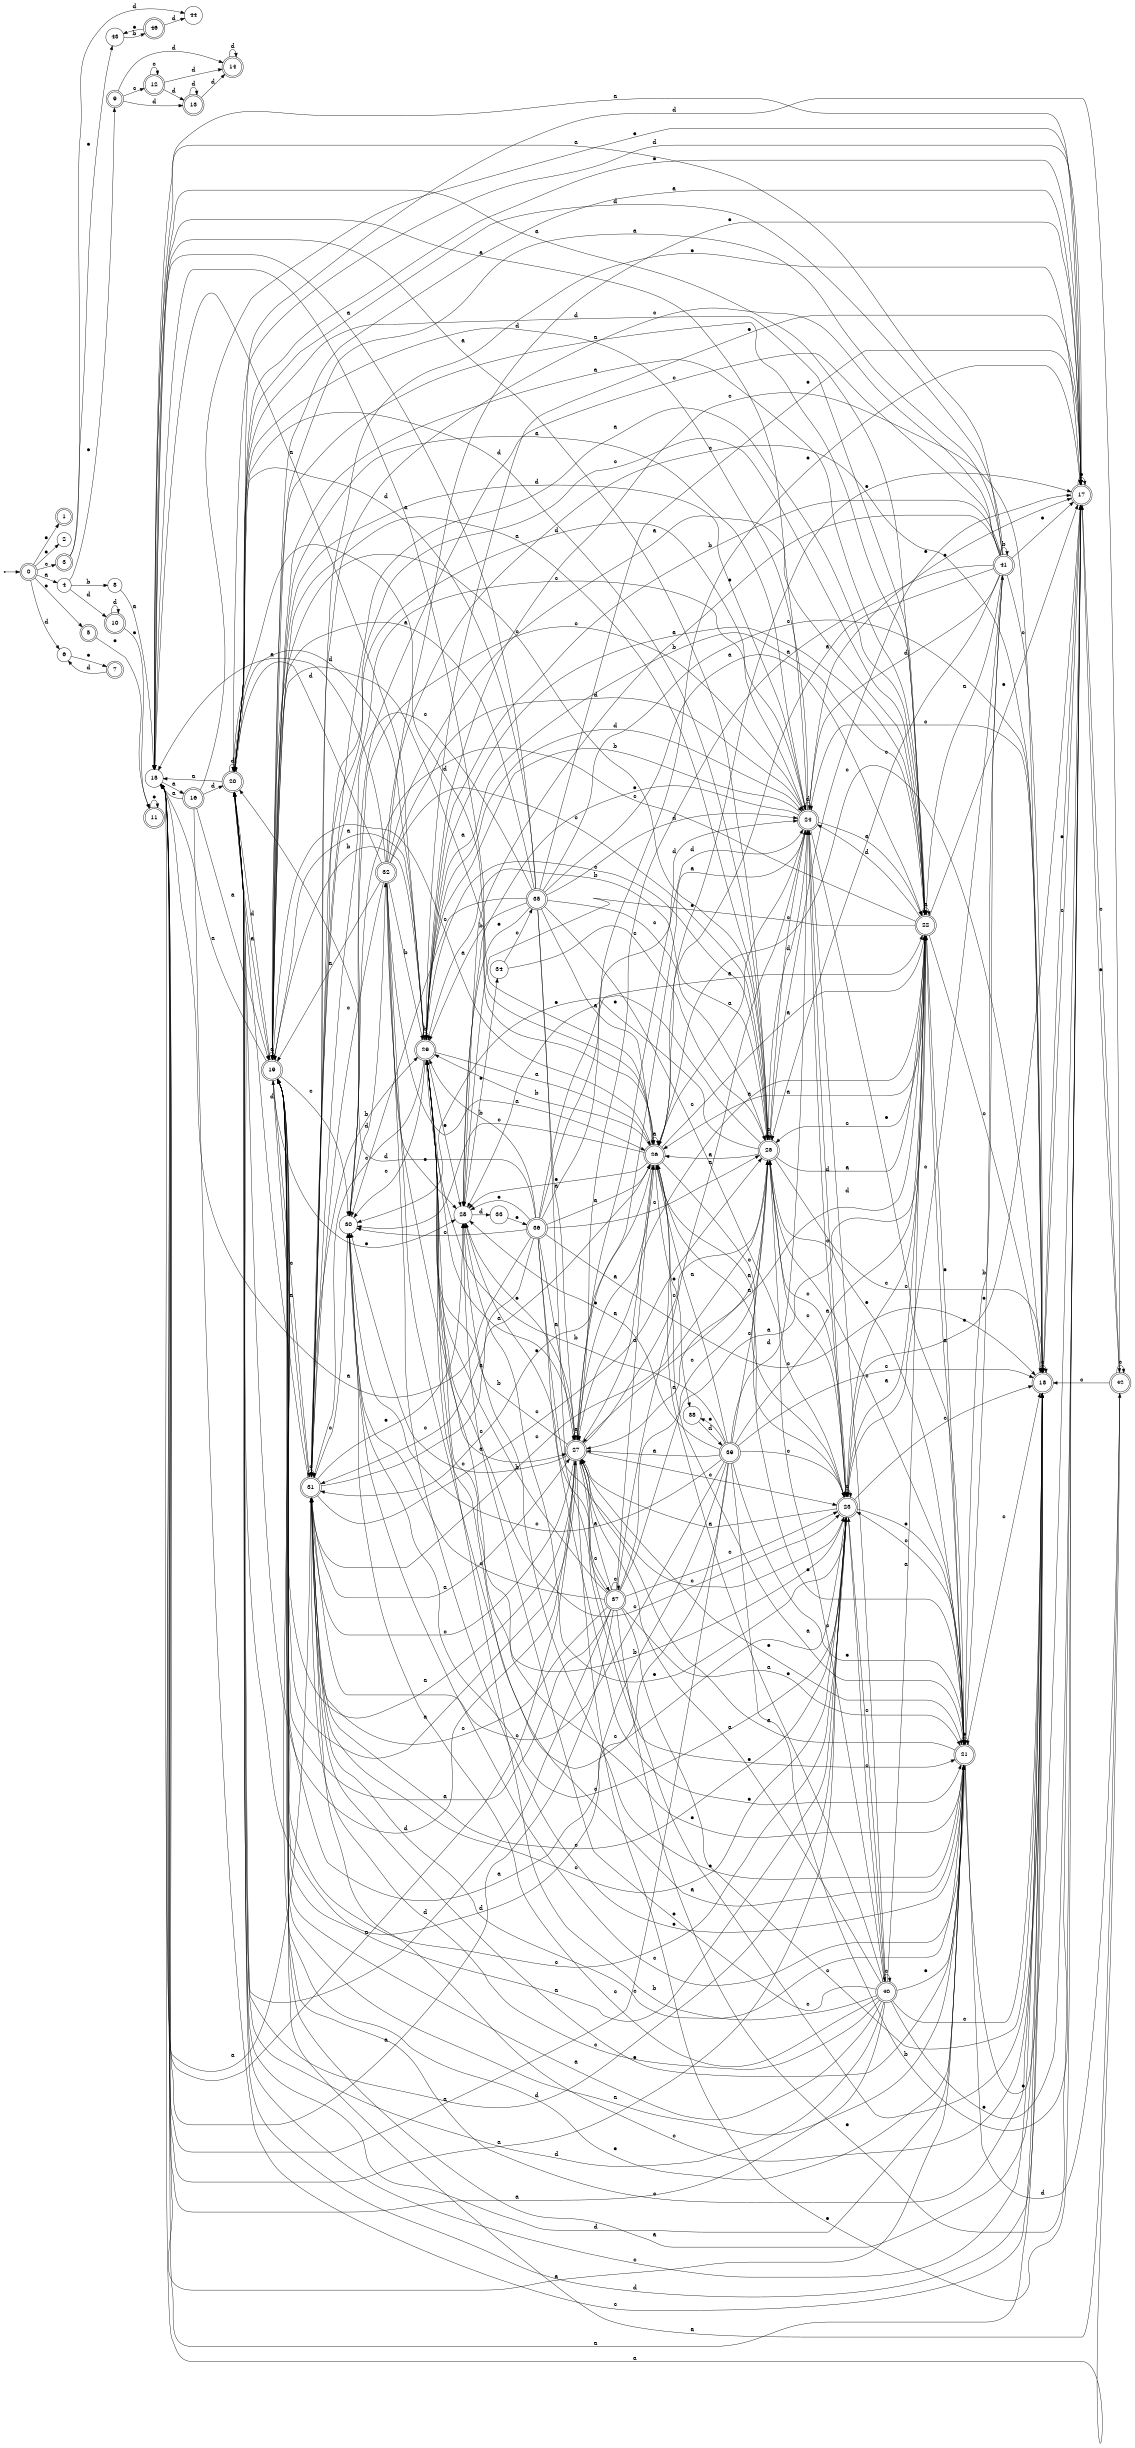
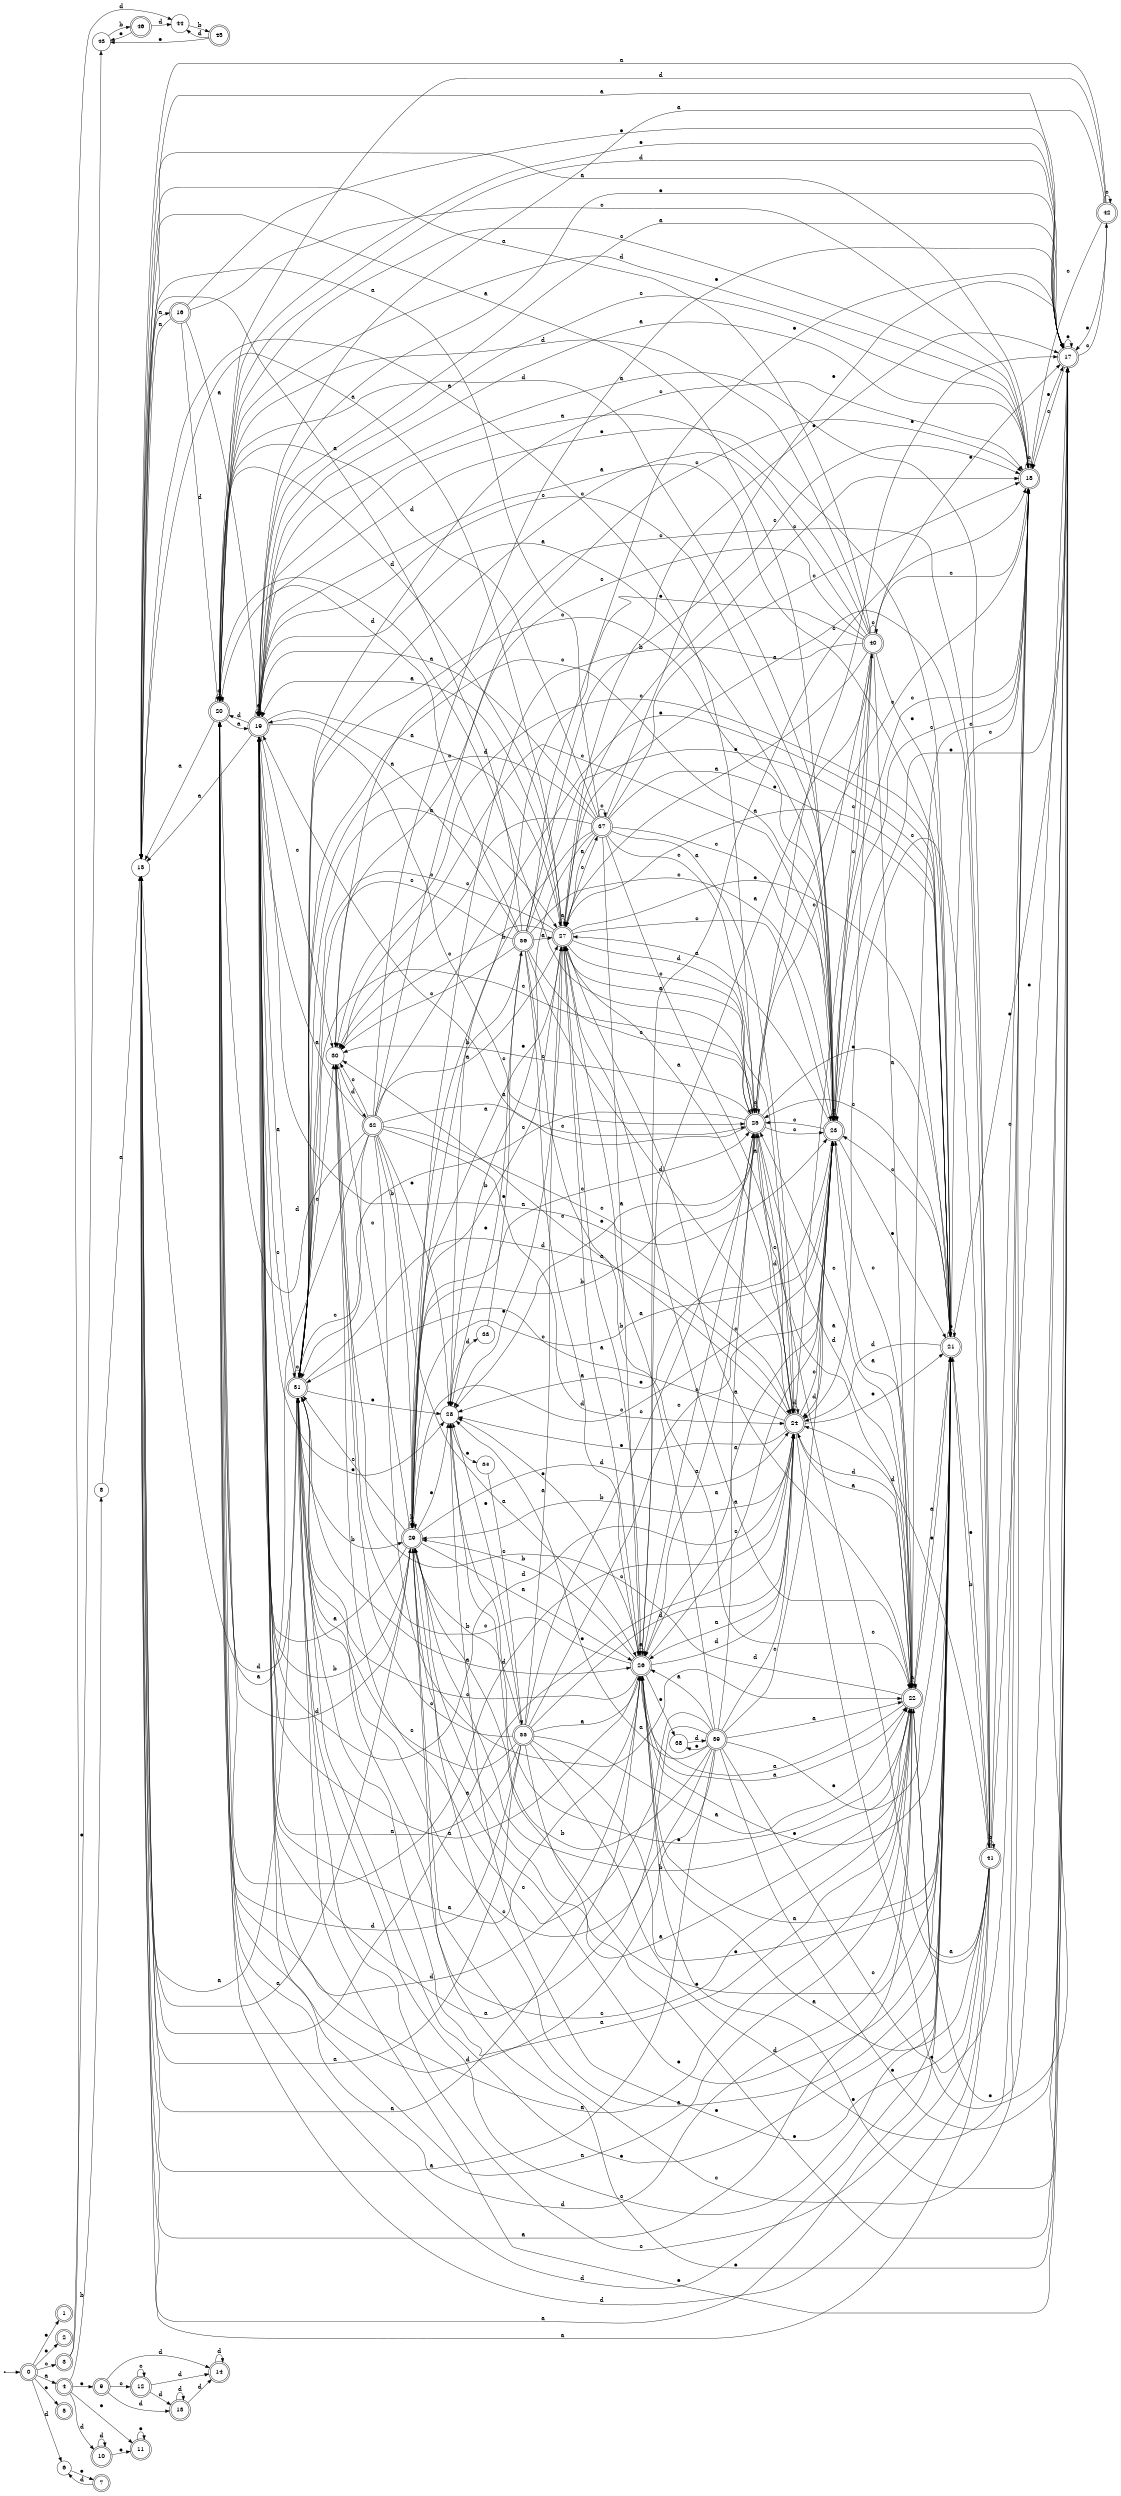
node "45": added
edge "19" -> "17": added, label "e"
node "2": shape circle -> doublecircle
node "4": shape circle -> doublecircle
edge "35" -> "18": label "c" -> "d"
edge "41" -> "29": removed, label "b"
edge "5" -> "11": now "4" -> "11"
edge "36" -> "19": added, label "a"
edge "34" -> "25": now "26" -> "25"
edge "25" -> "30": label "e" -> "c"
edge "32" -> "30": added, label "c"
edge "26" -> "24": added, label "d"
edge "21" -> "42": now "21" -> "24"
edge "39" -> "17": label "b" -> "e"
